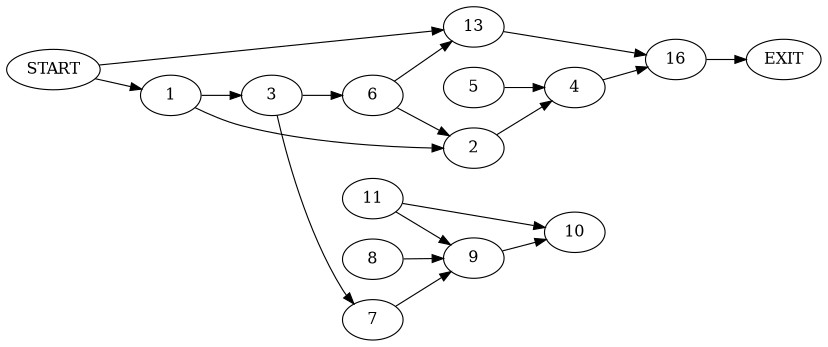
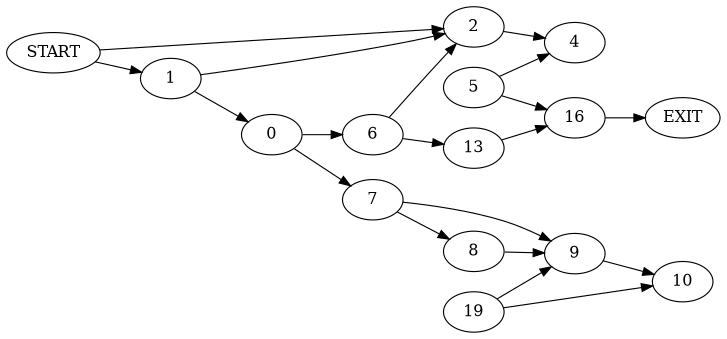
edge "START" -> "13": now "START" -> "2"
edge "4" -> "16": now "5" -> "16"
node "3": label "3" -> "0"
node "11": label "11" -> "19"
edge "7" -> "8": added
